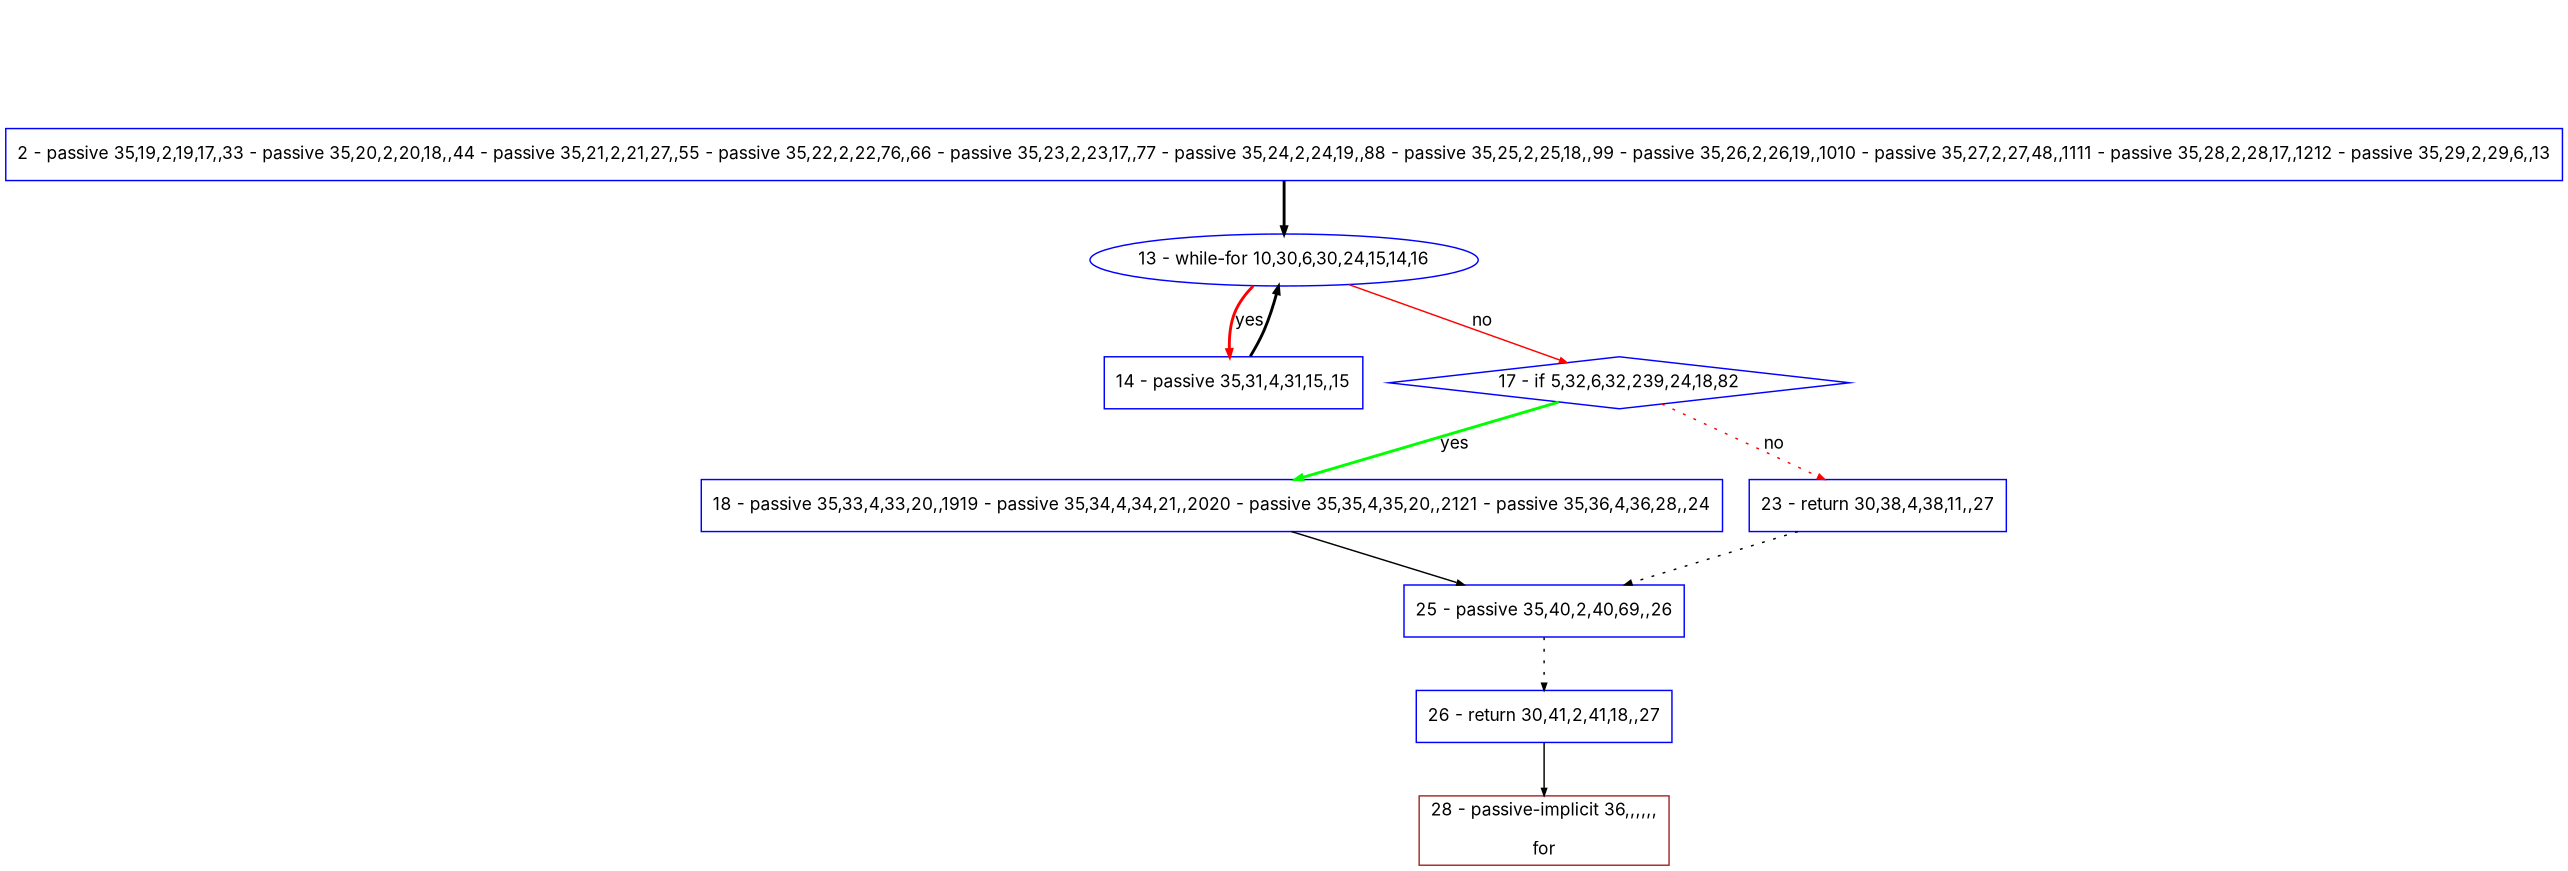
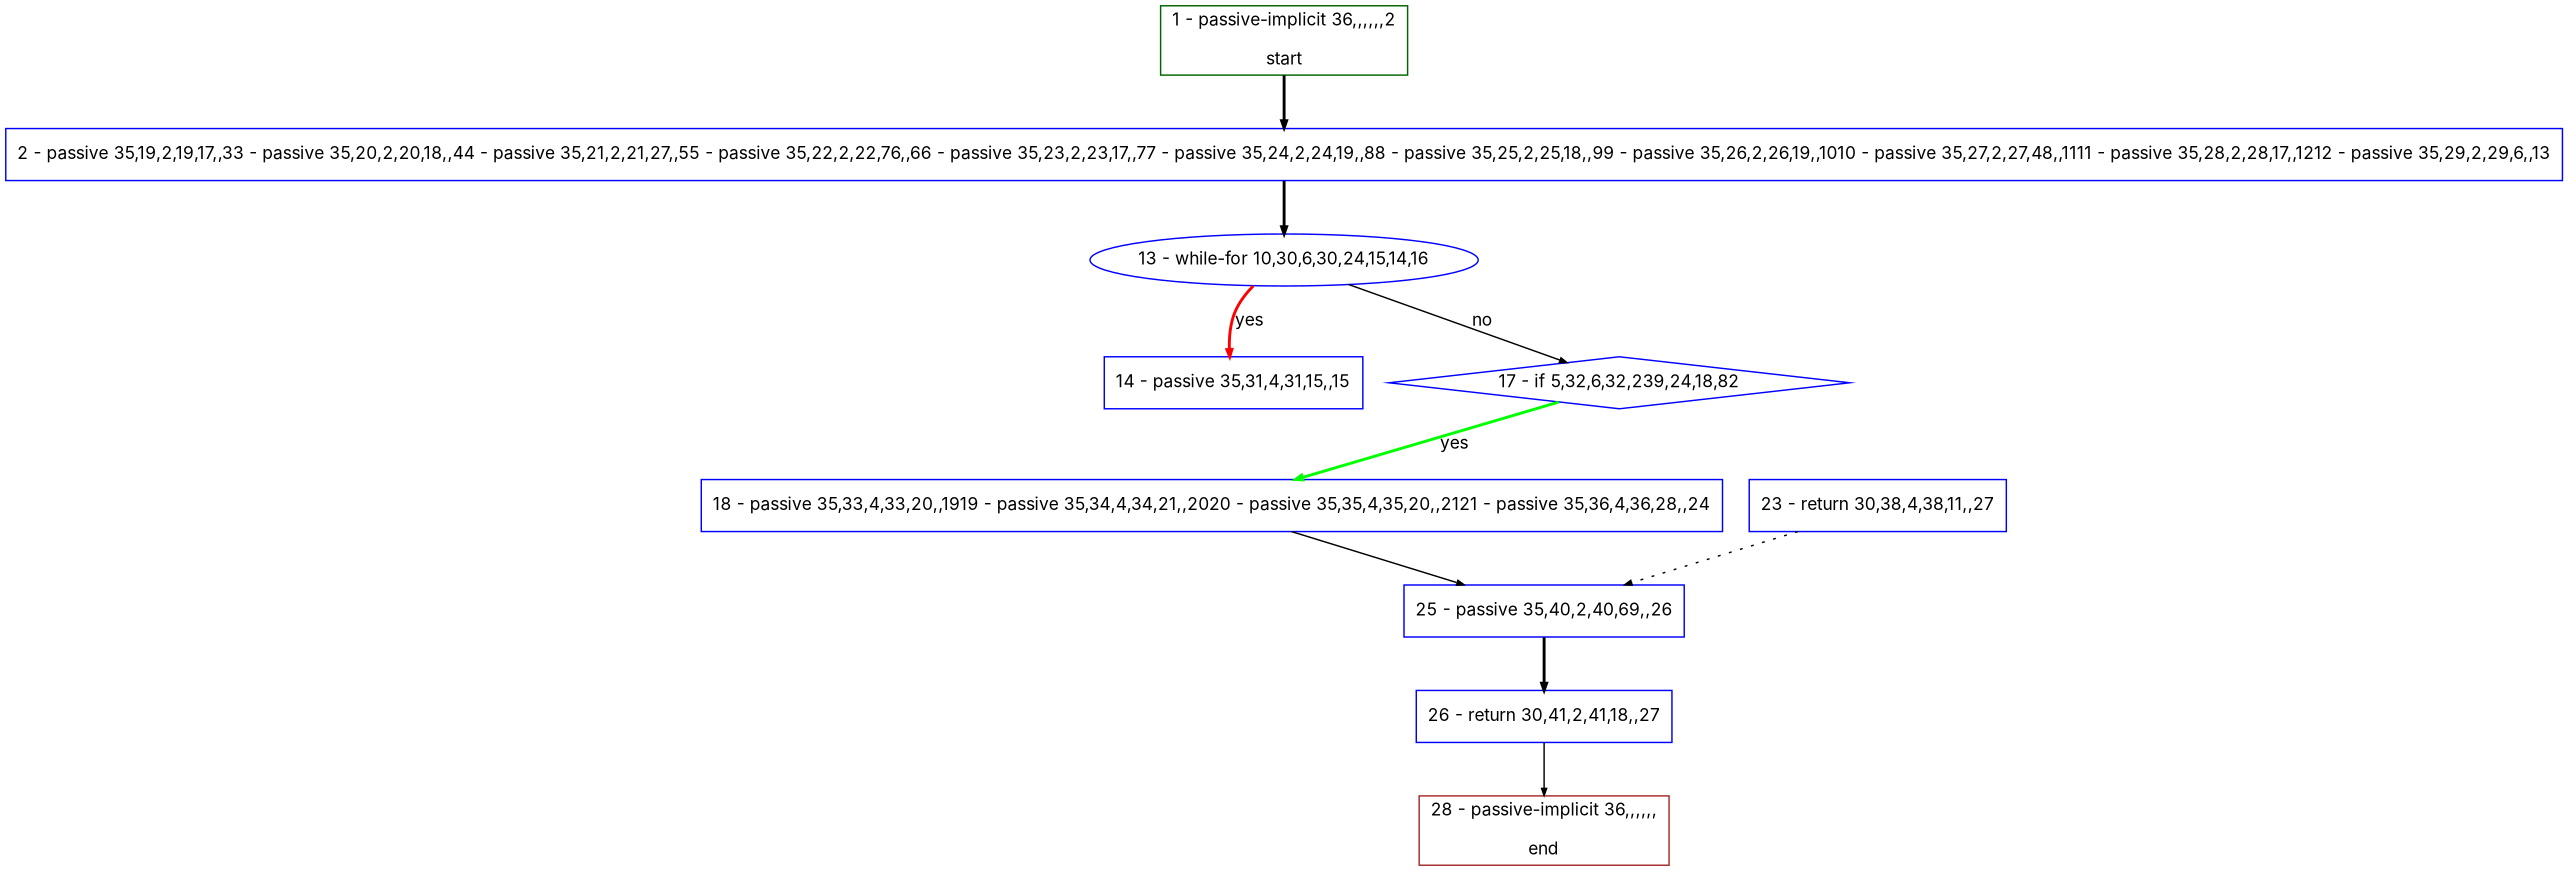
node "1 - passive-implicit 36,,,,,,2 start": added
edge "13 - while-for 10,30,6,30,24,15,14,16" -> "17 - if 5,32,6,32,239,24,18,82": color #ff0000 -> #000000
edge "14 - passive 35,31,4,31,15,,15" -> "13 - while-for 10,30,6,30,24,15,14,16": removed
edge "17 - if 5,32,6,32,239,24,18,82" -> "23 - return 30,38,4,38,11,,27": removed, label "no"
edge "25 - passive 35,40,2,40,69,,26" -> "26 - return 30,41,2,41,18,,27": style dotted -> bold
node "28 - passive-implicit 36,,,,,, for": label "28 - passive-implicit 36,,,,,, for" -> "28 - passive-implicit 36,,,,,, end"
